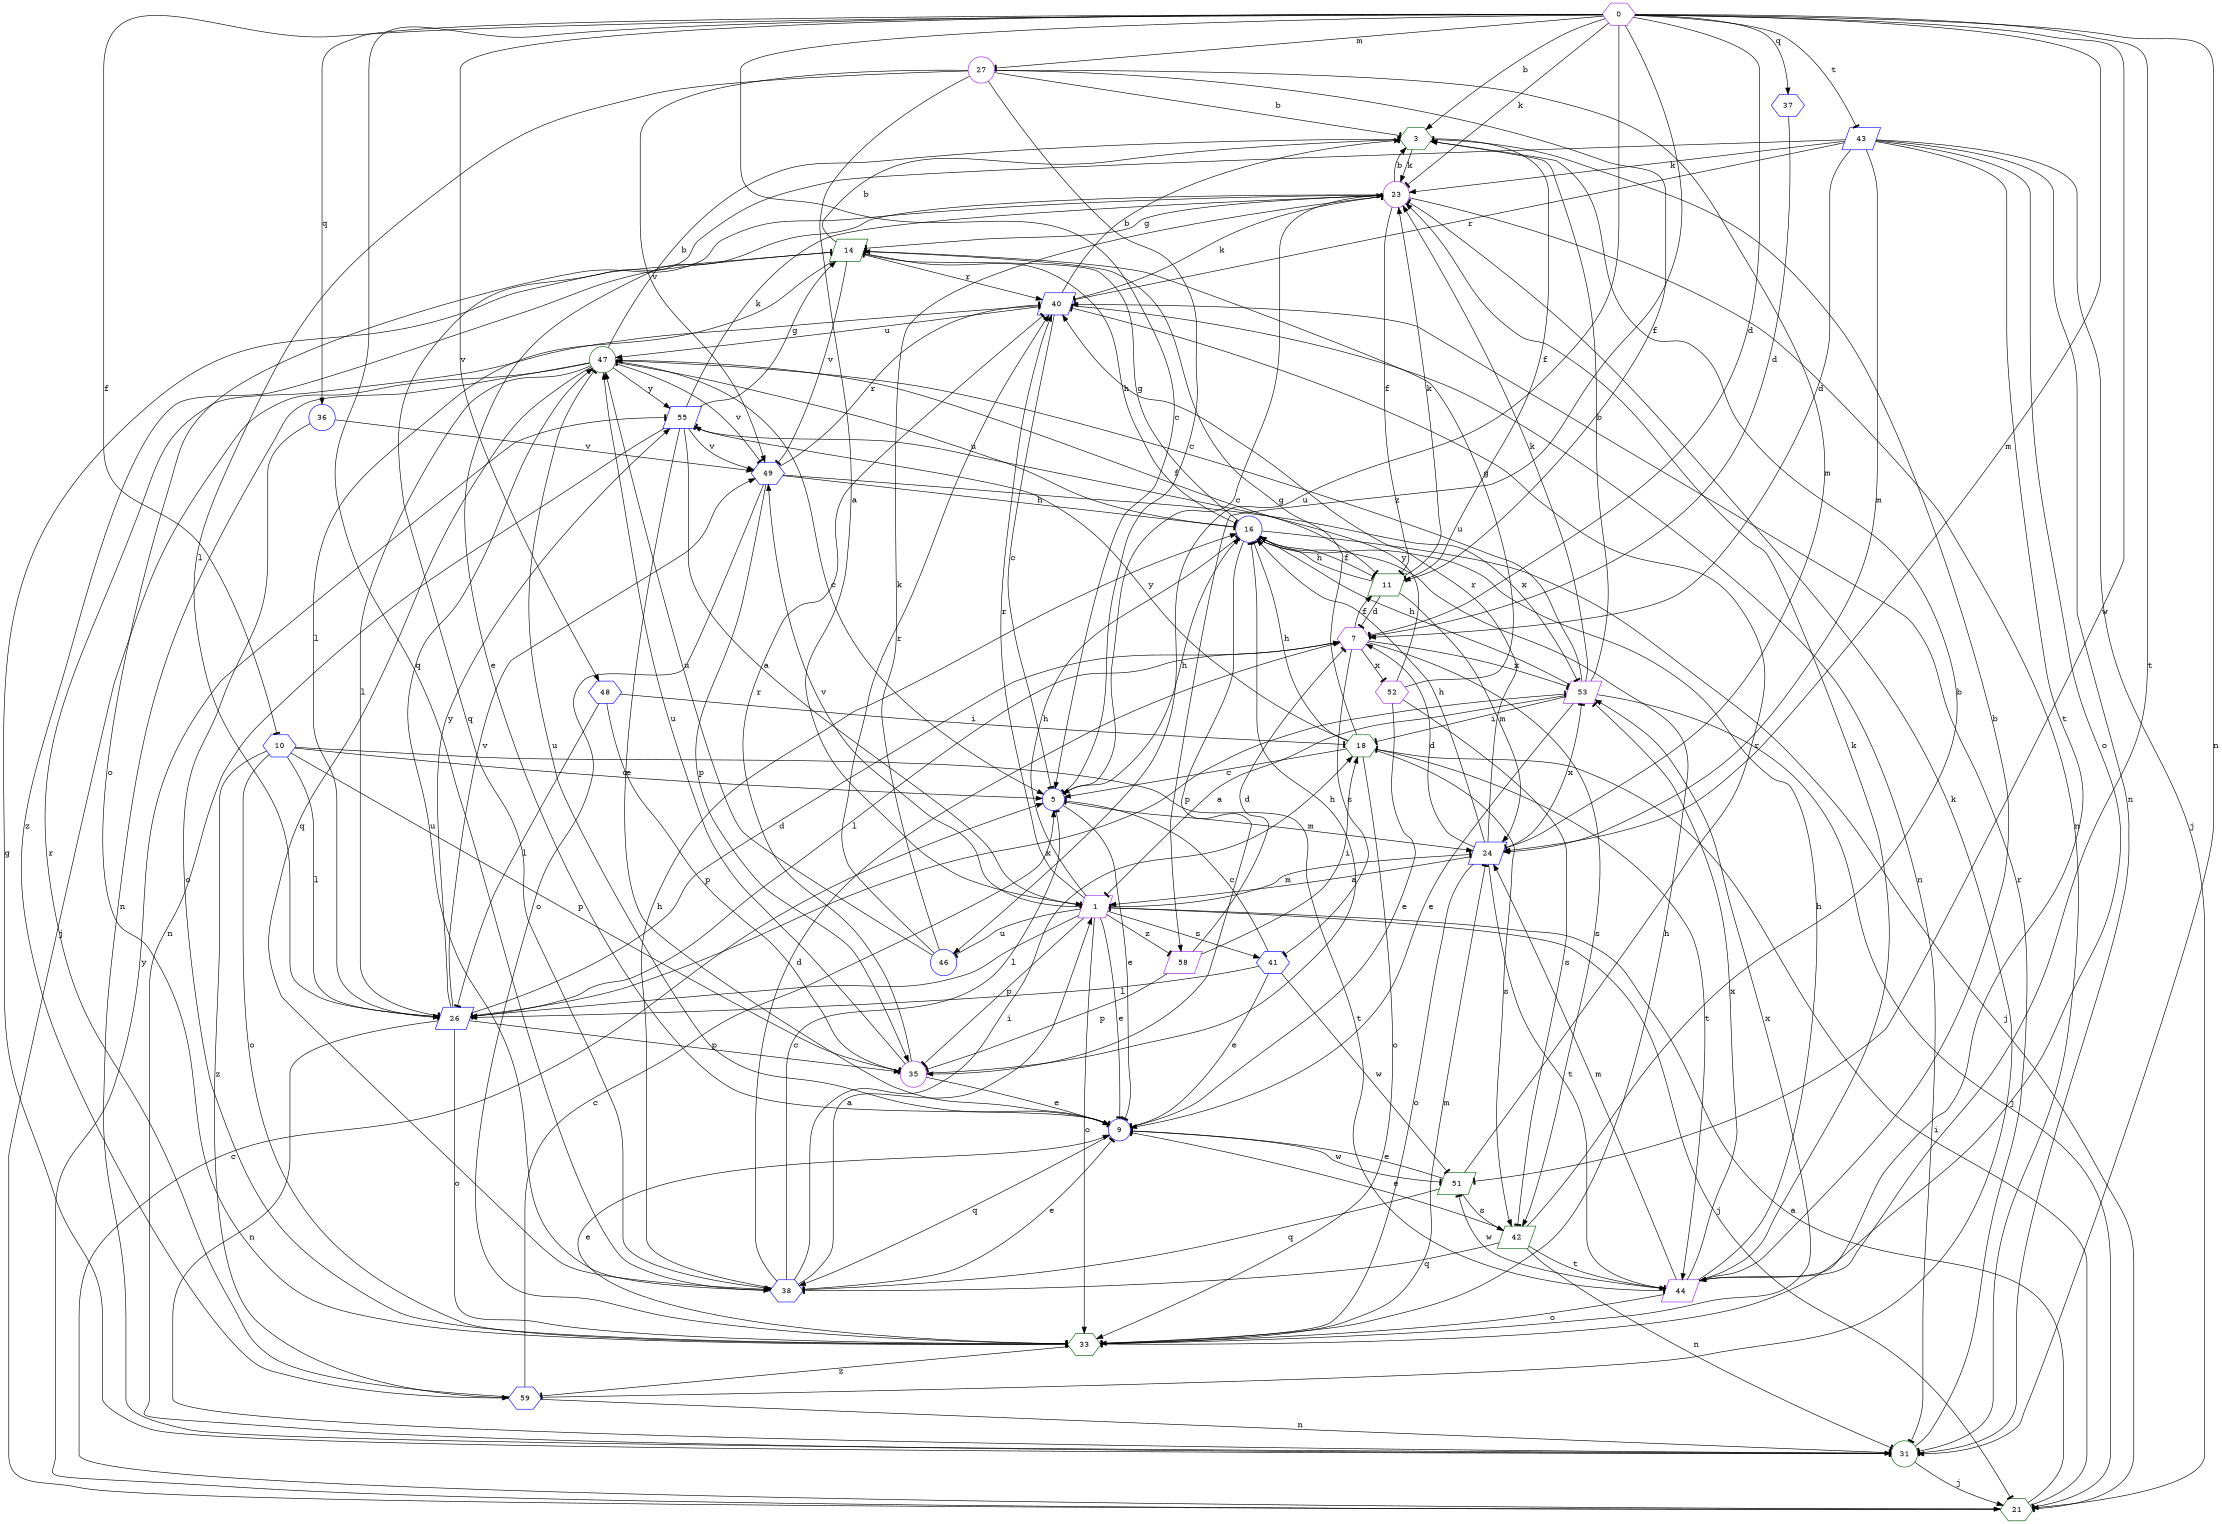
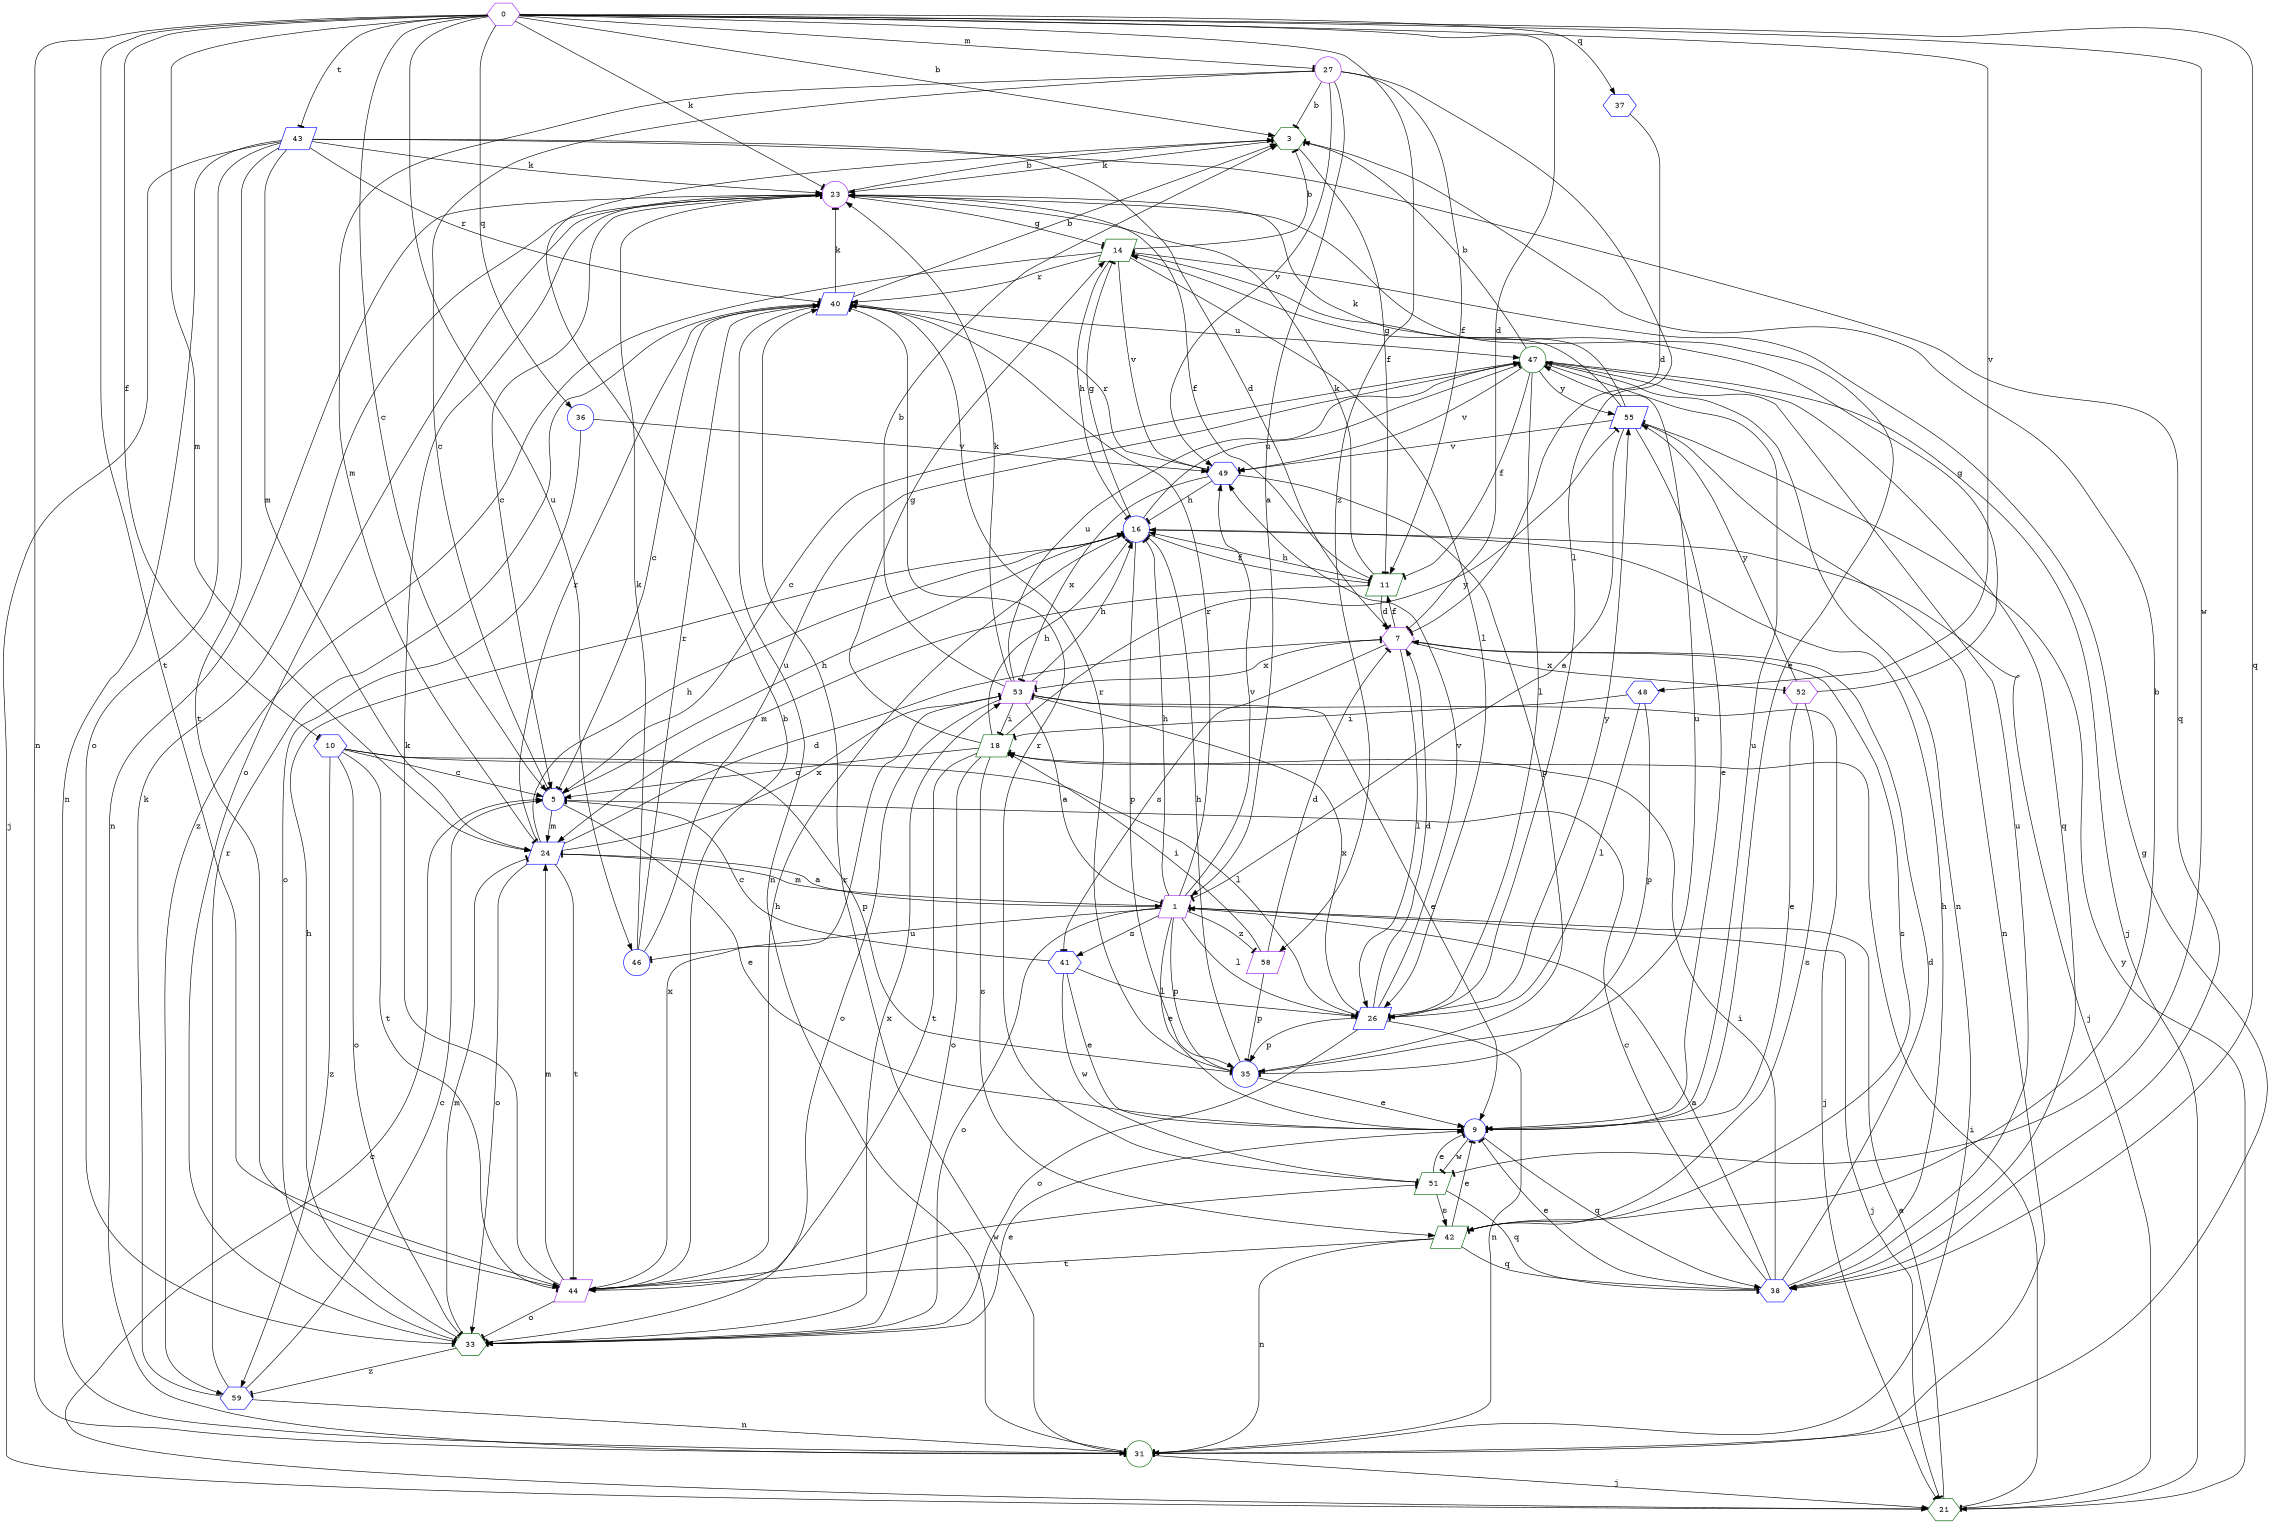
edge "24" -> "7": arrowhead normal -> tee
node "18": shape hexagon -> parallelogram
node "35": color purple -> blue
edge "49" -> "33": now "53" -> "33"
